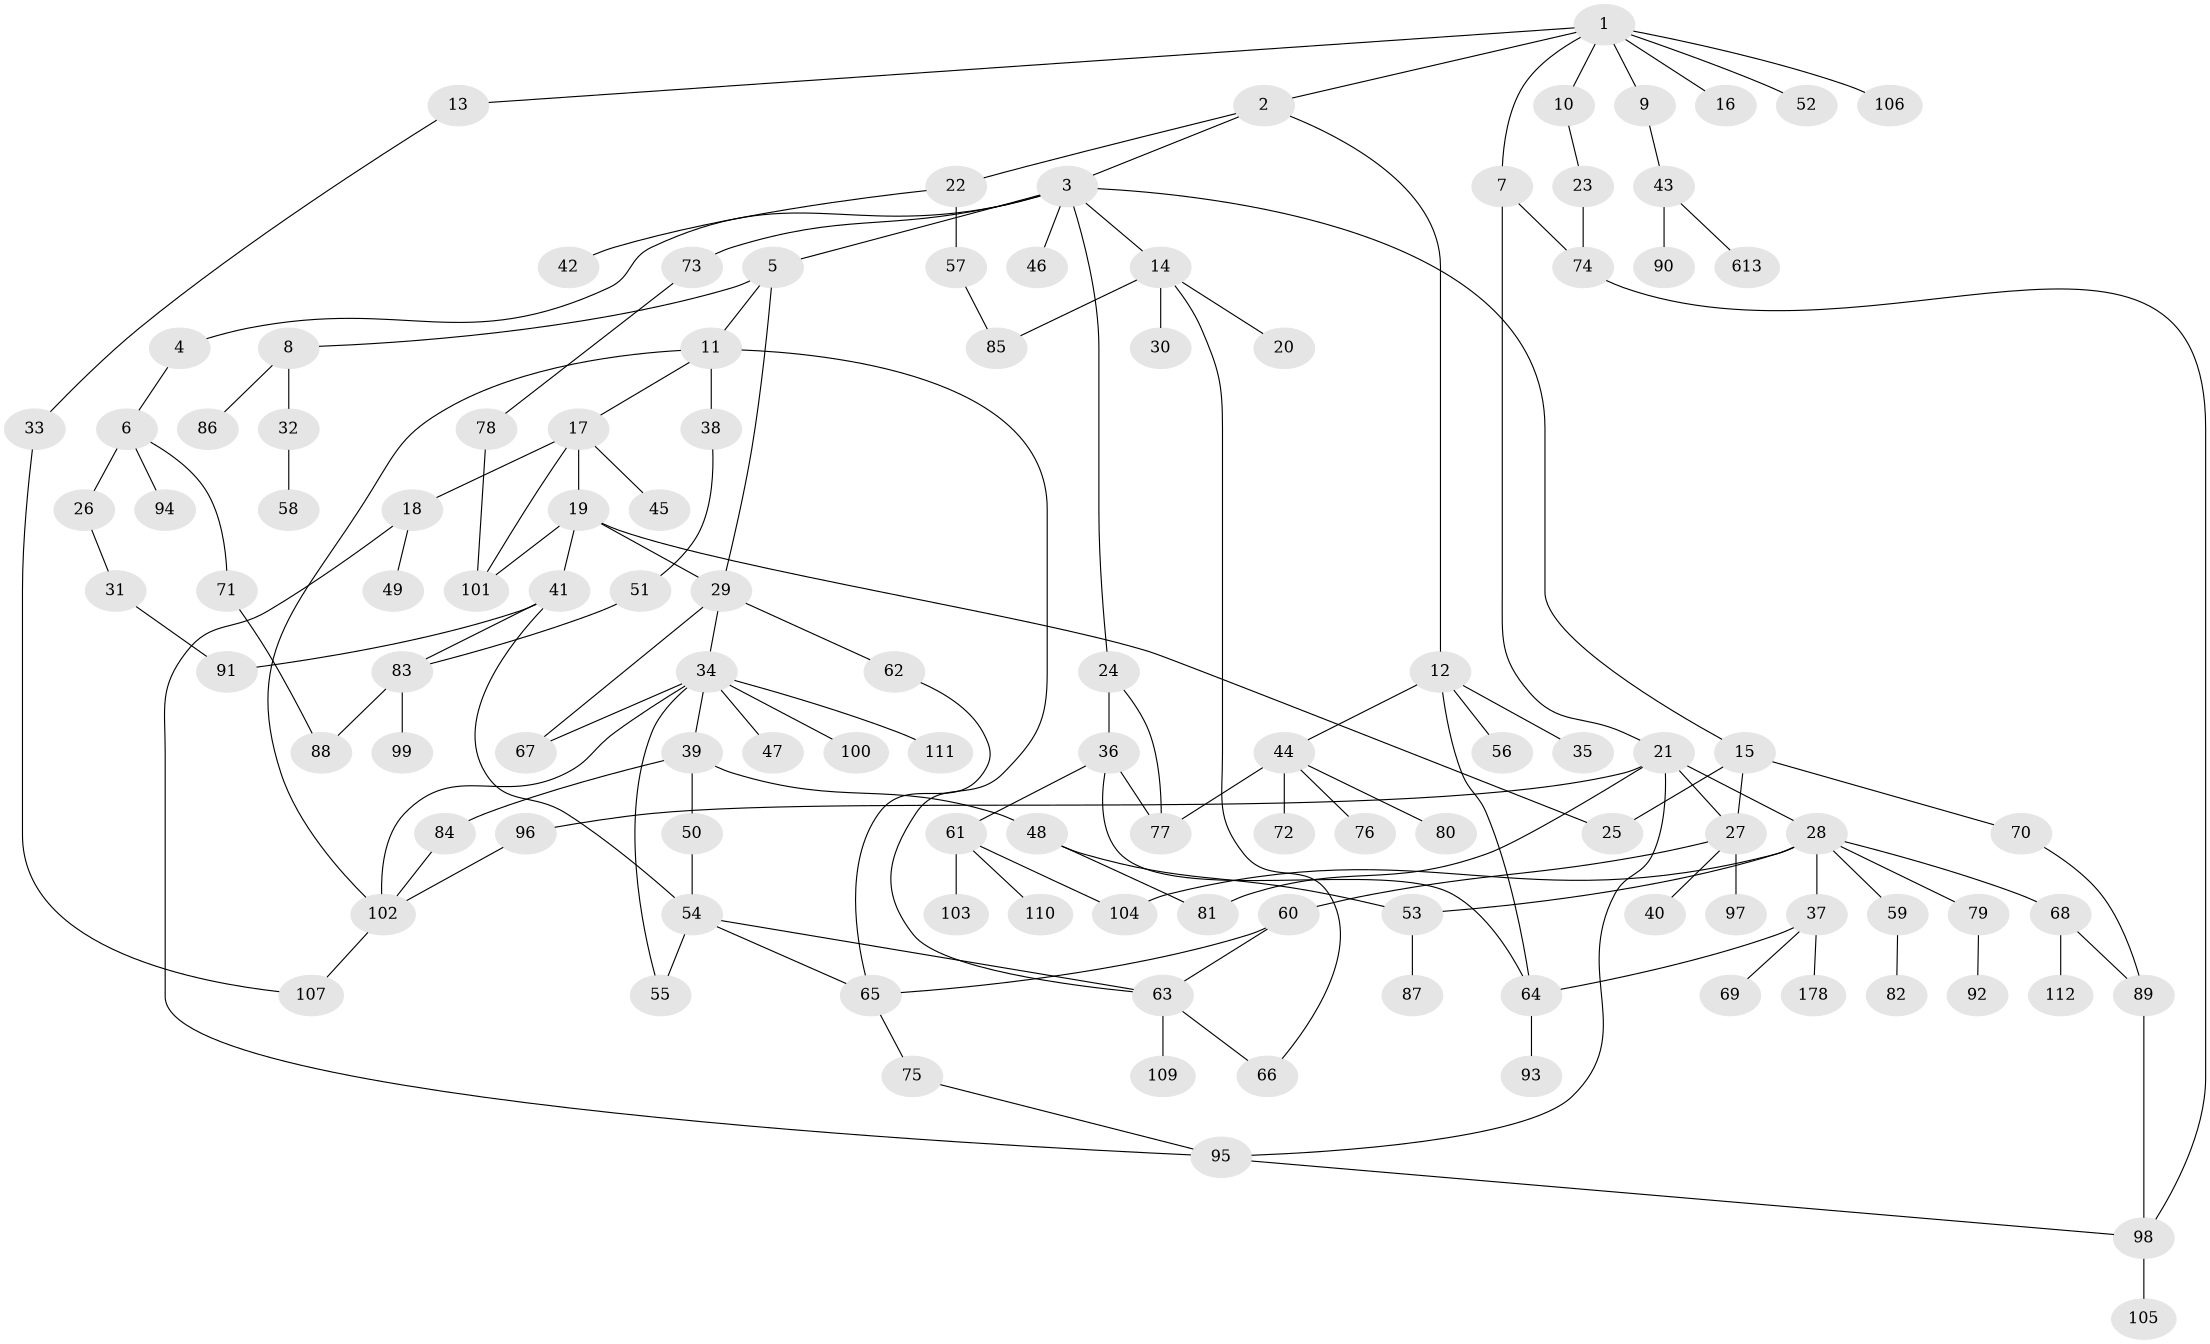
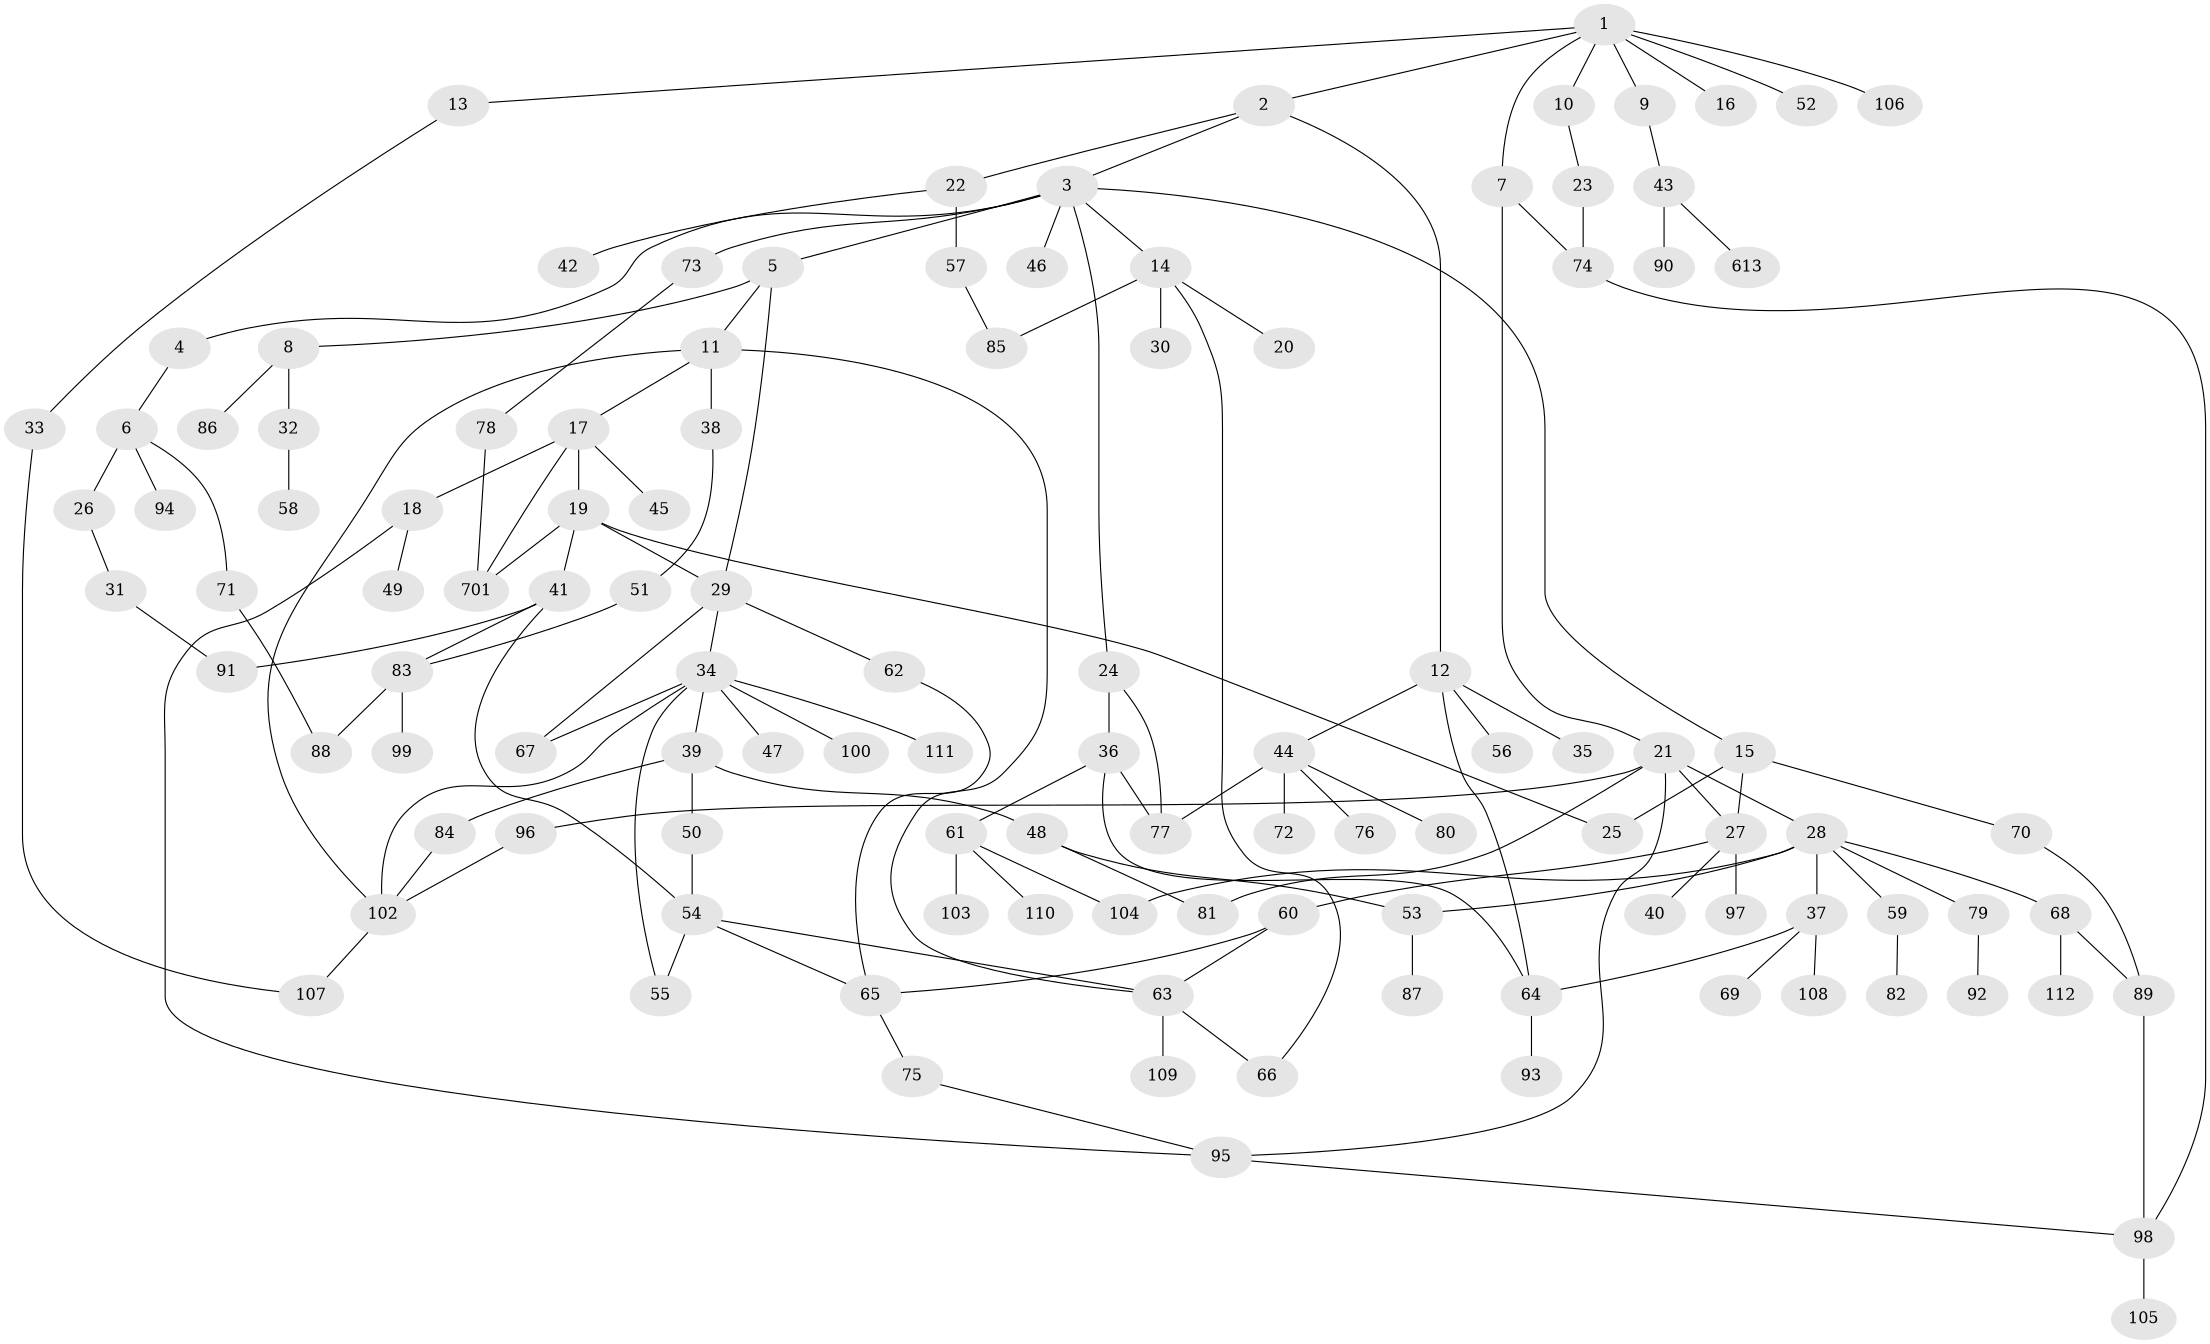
node "101": label "101" -> "701"
node "178": label "178" -> "108"
